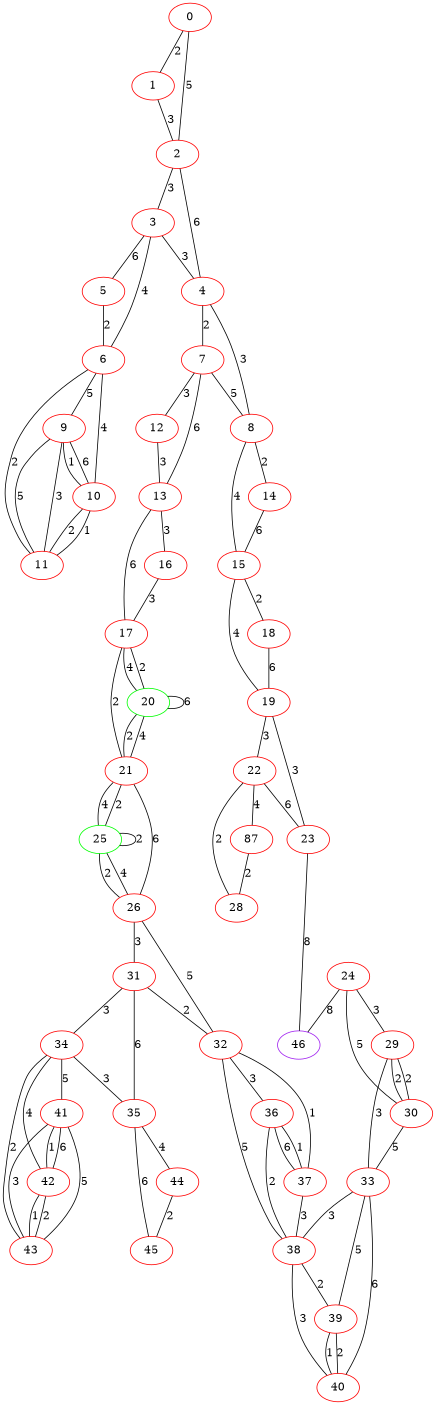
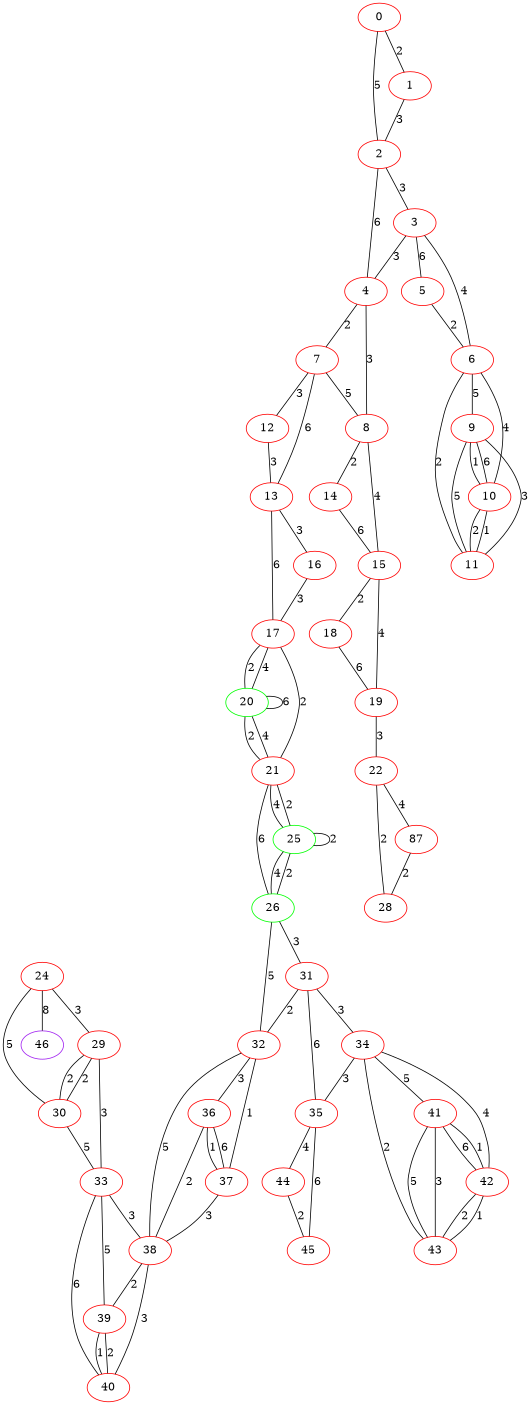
node "23": removed
node "26": color red -> green
